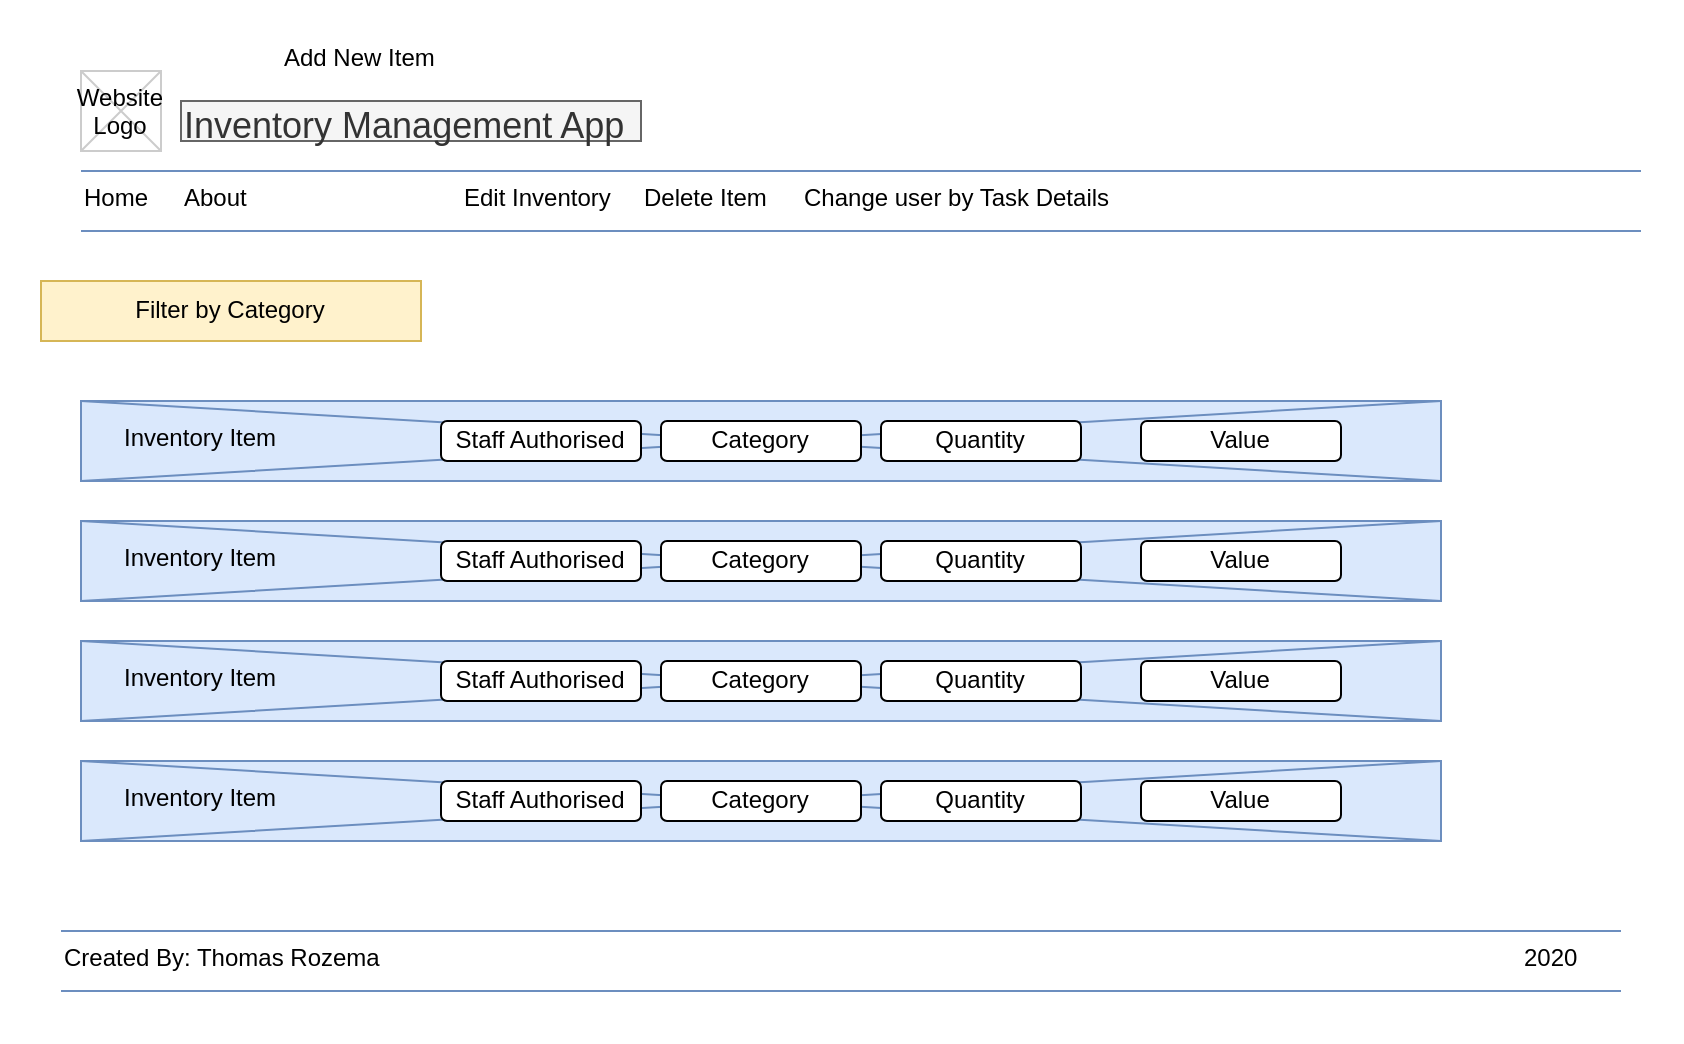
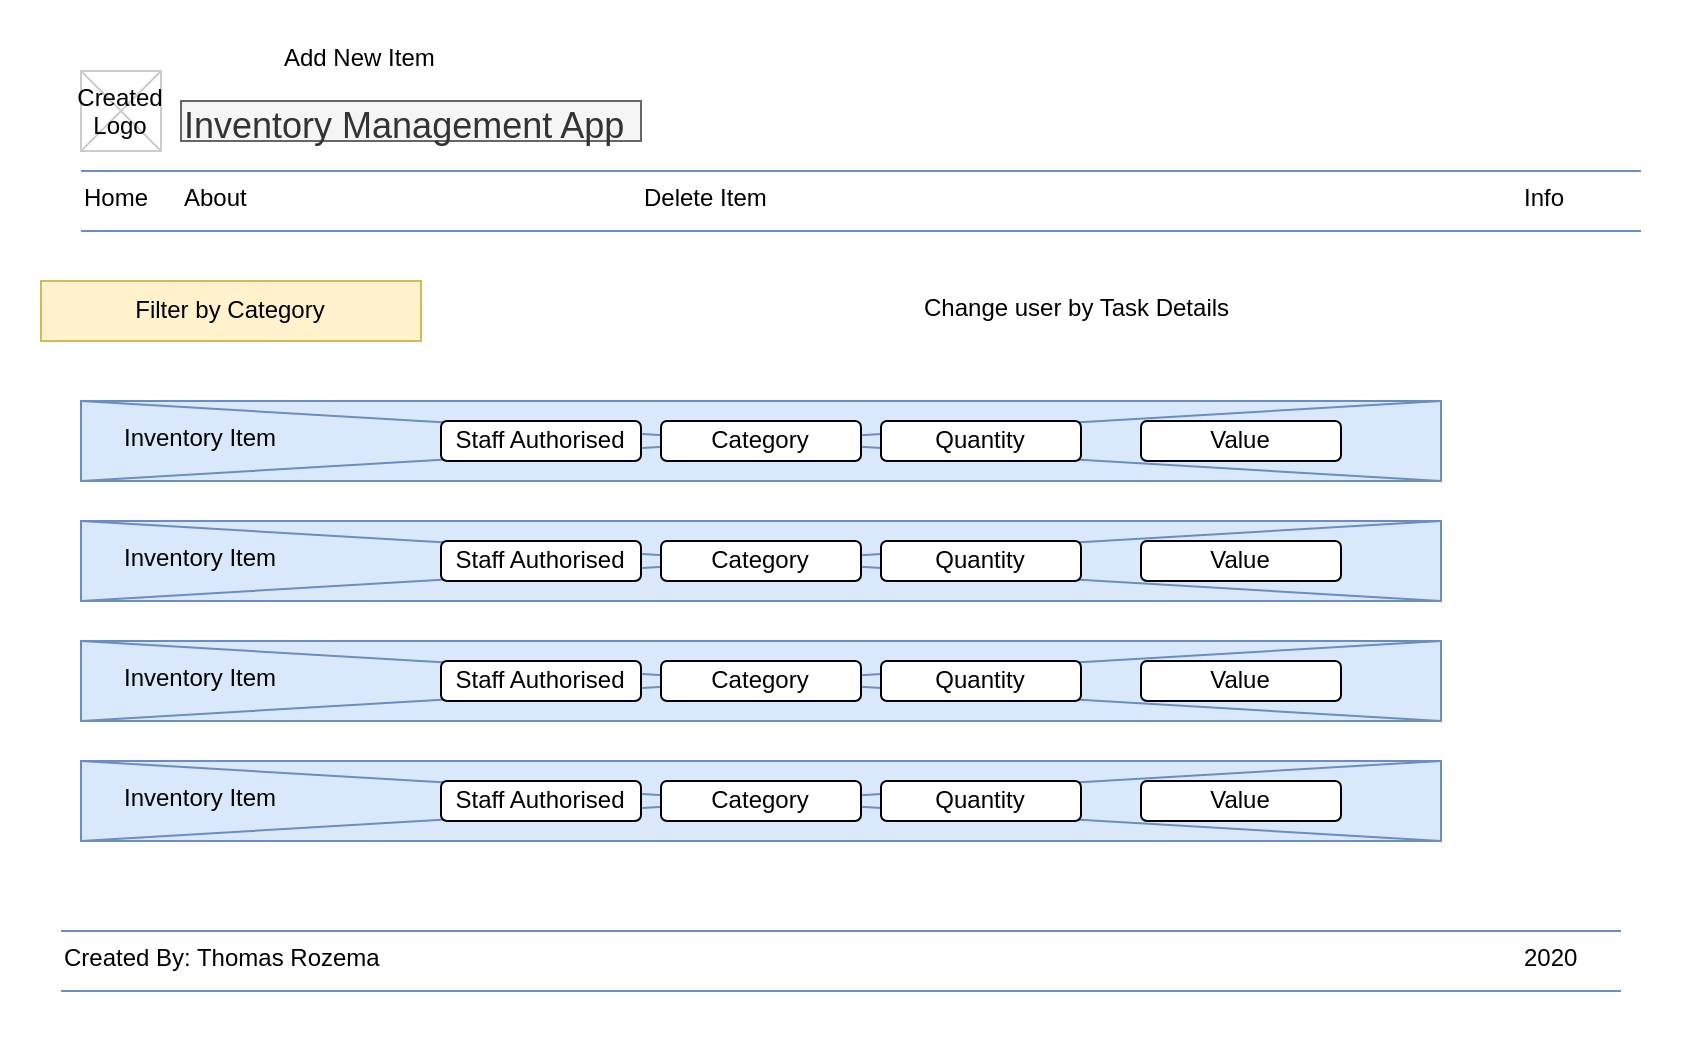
node "Website Logo": label "Website Logo" -> "Created Logo"
node "Edit Inventory": removed
node "Change user by Task Details": moved (961, 201) -> (1081, 311)
node "Info": added
